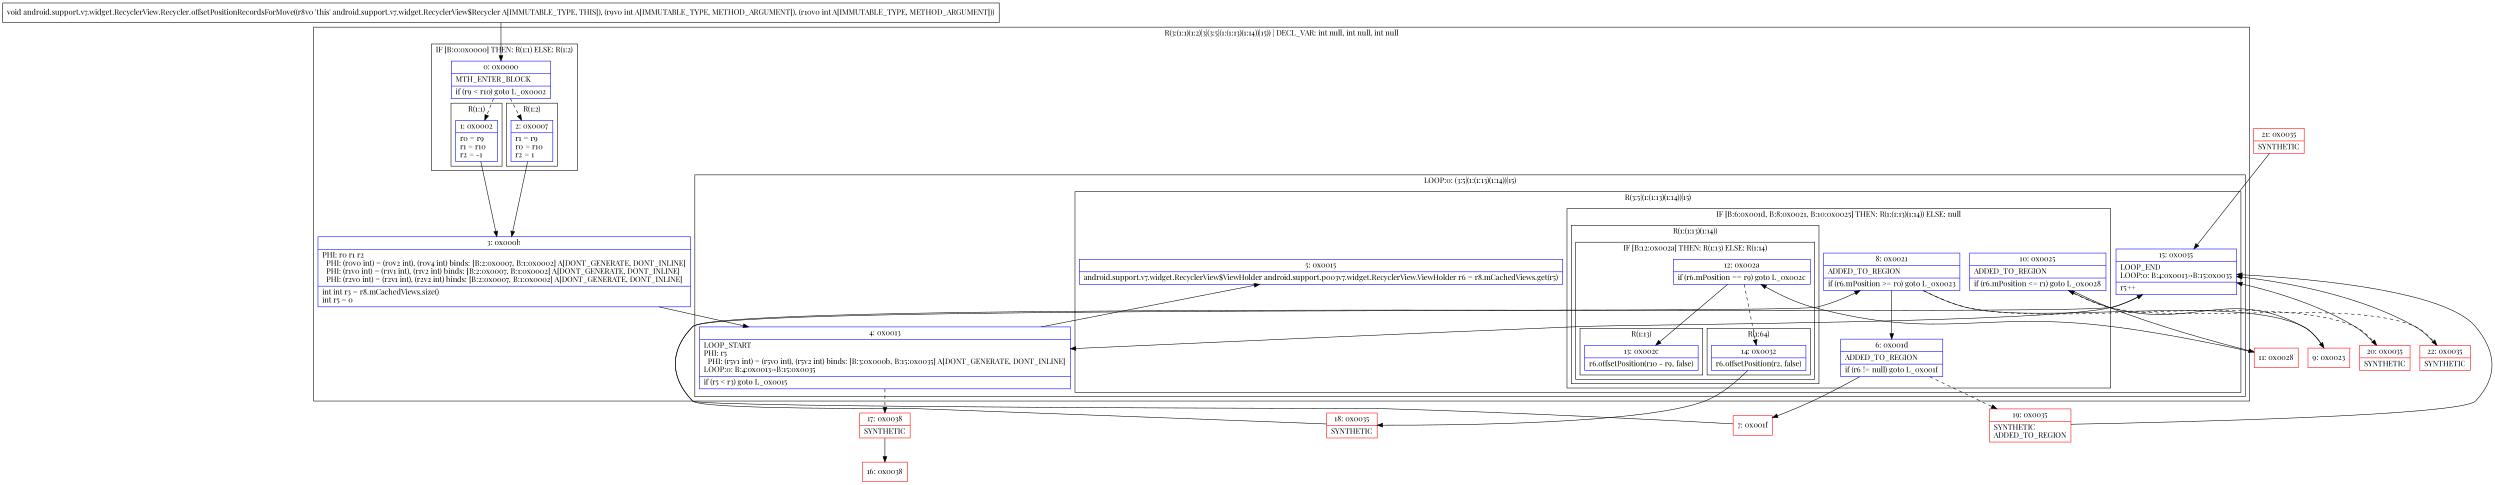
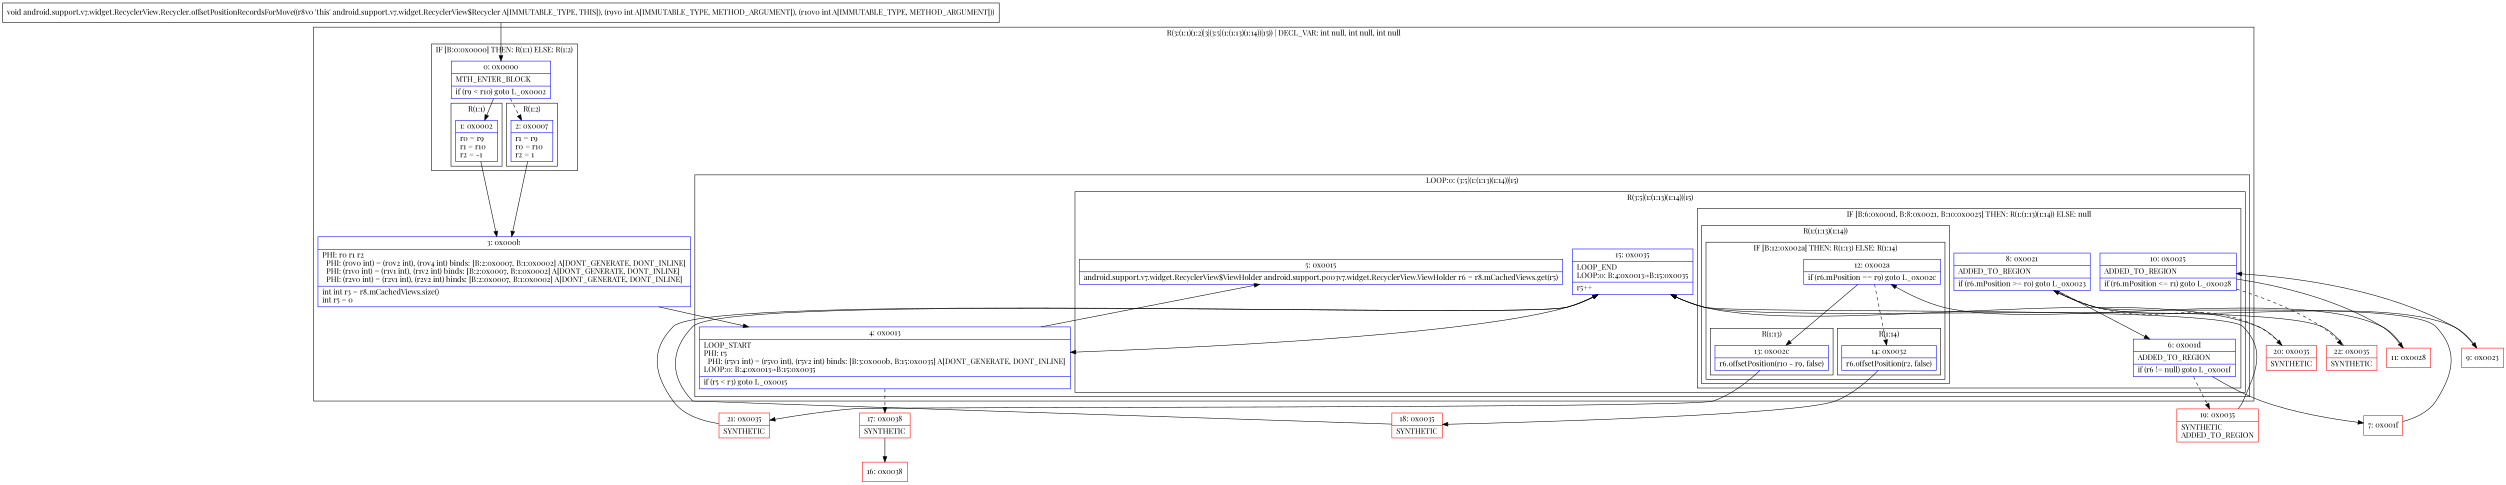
edge "0: 0x0000" -> "1: 0x0002": style dashed -> solid
cluster "R(1:64)": label "R(1:64)" -> "R(1:14)"
edge "13: 0x002c" -> "21: 0x0035": added
